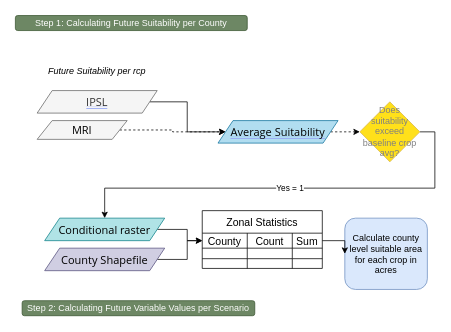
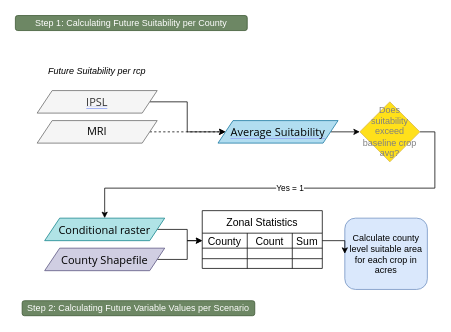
node "MRI": size 90x19 -> 120x23
edge "Average Suitability" -> "Does suitability exceed baseline crop avg?": style dashed -> solid
